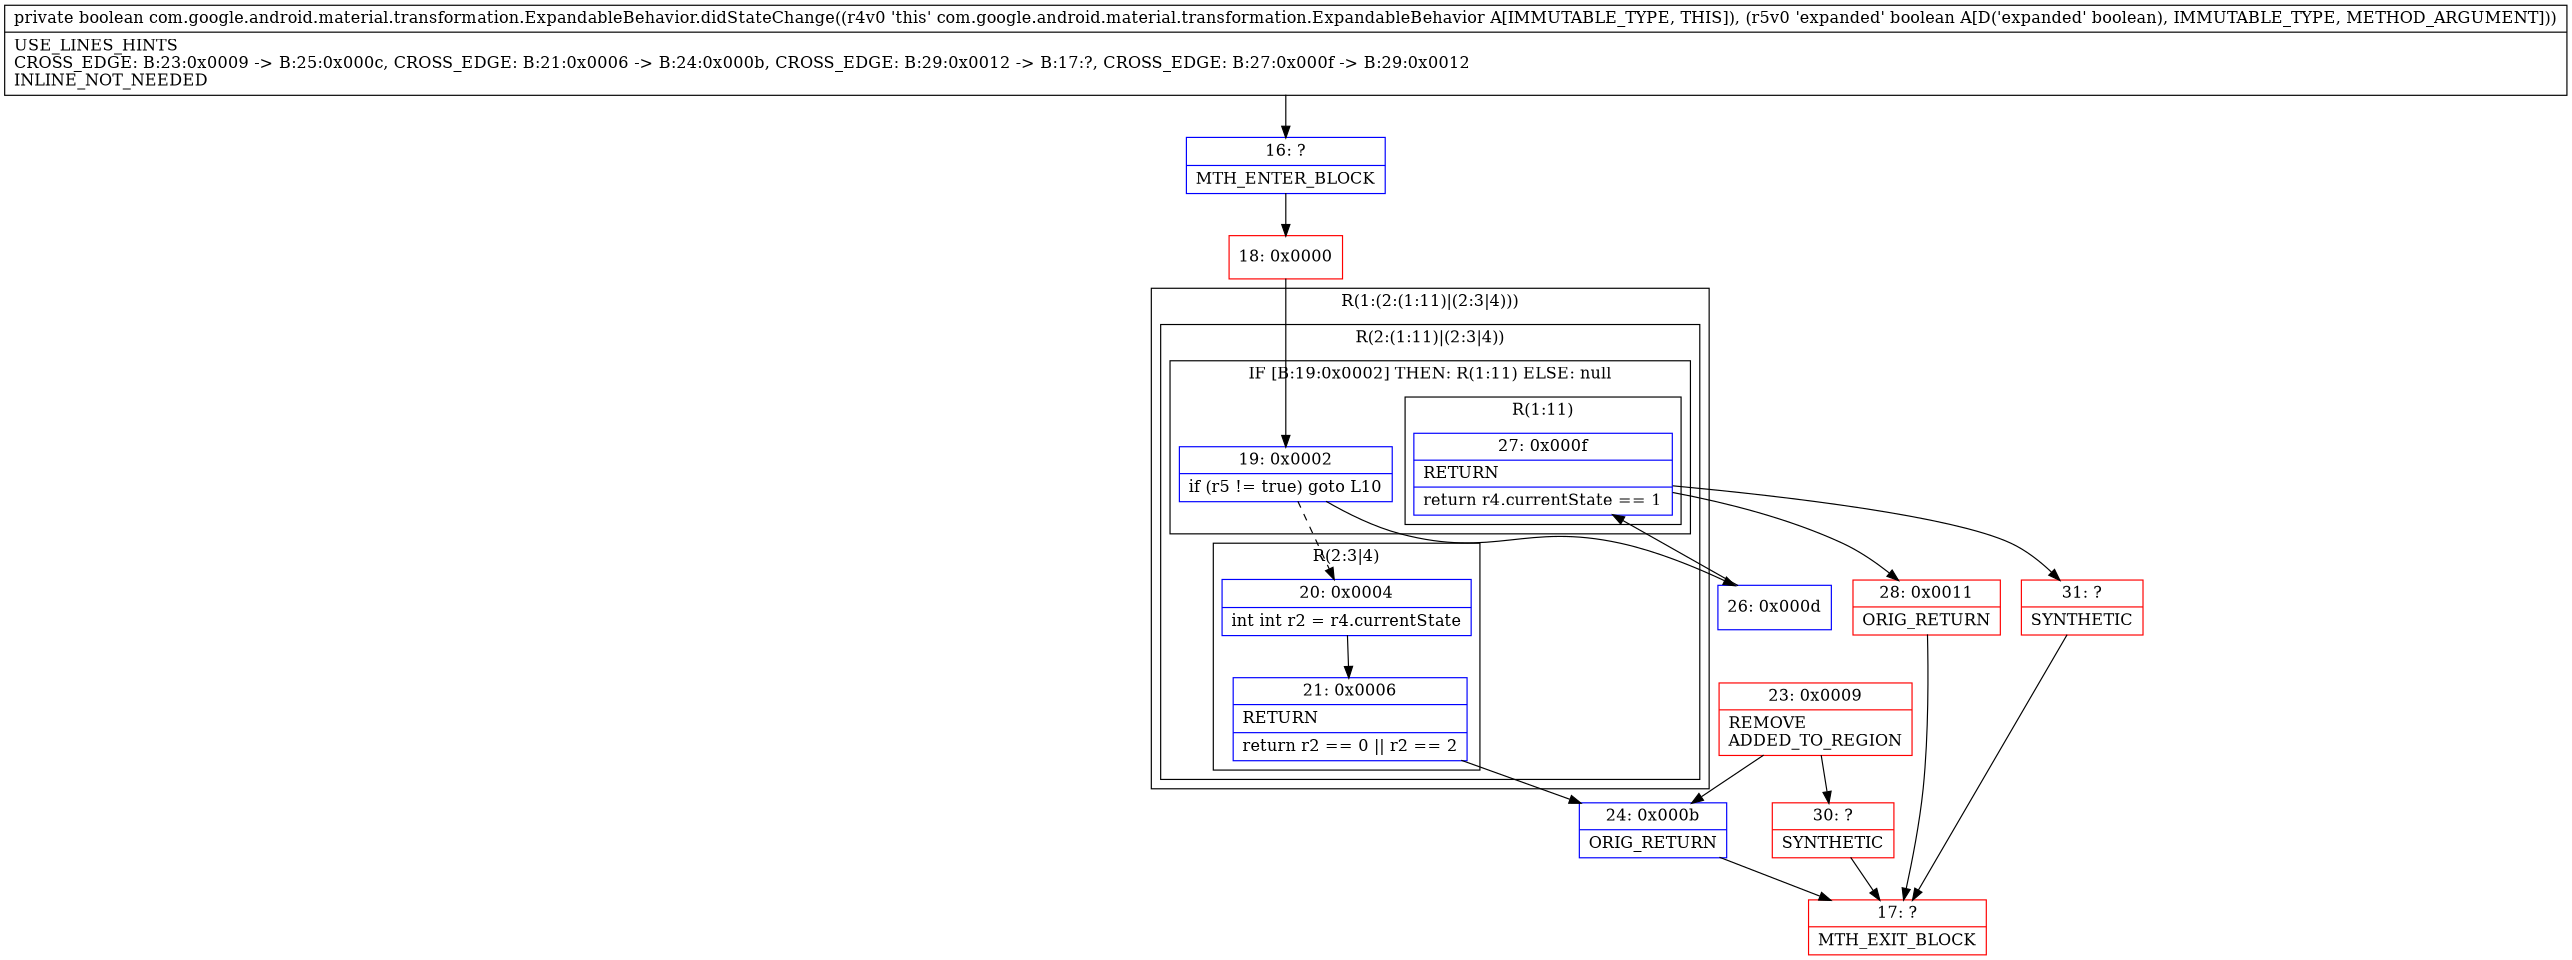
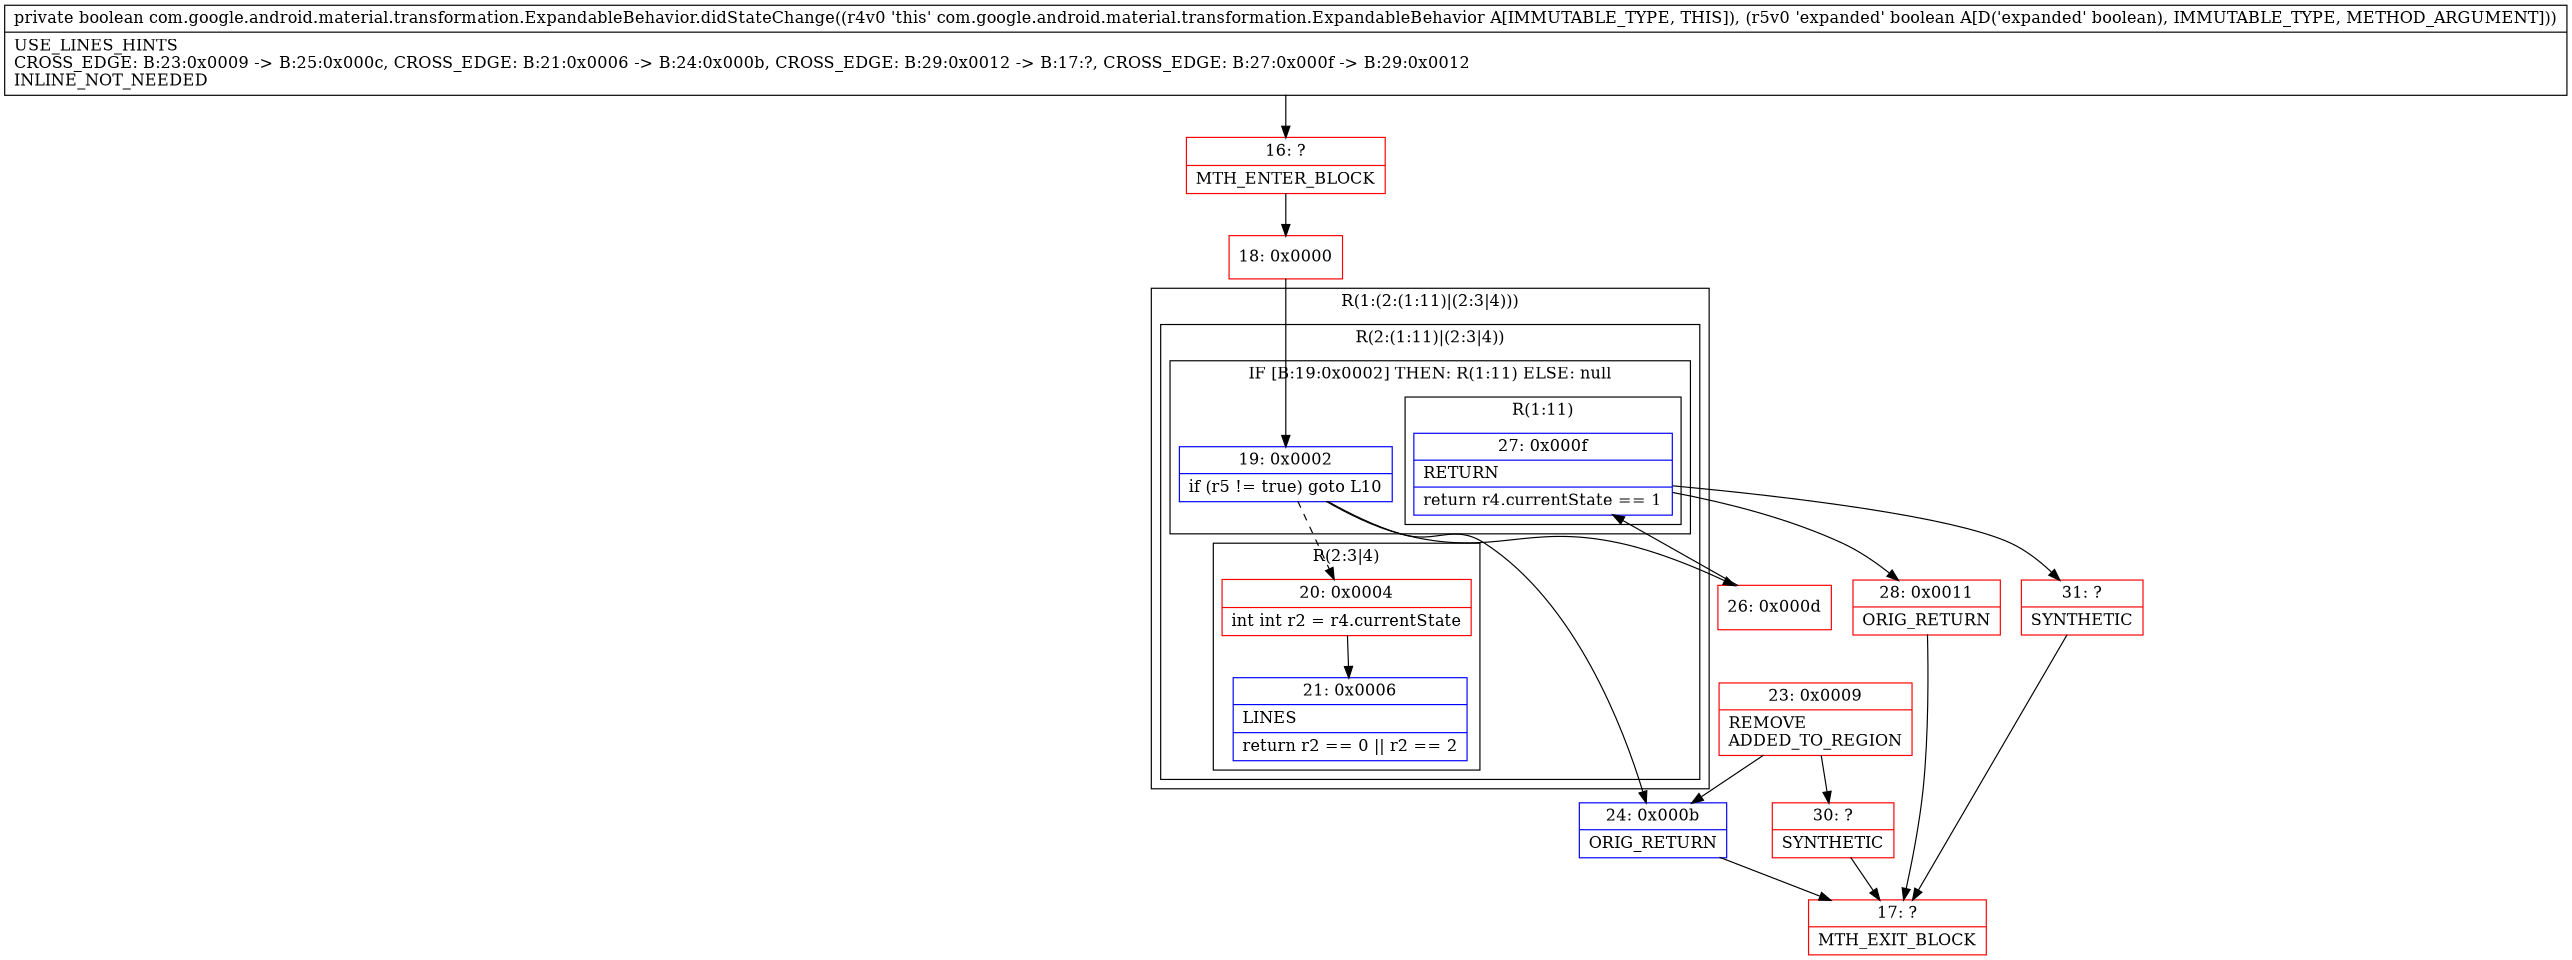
node "16: ?": color blue -> red
node "20: 0x0004": color blue -> red
node "26: 0x000d": color blue -> red
node "21: 0x0006": text "RETURN" -> "LINES"
edge "21: 0x0006" -> "24: 0x000b": now "19: 0x0002" -> "24: 0x000b"
